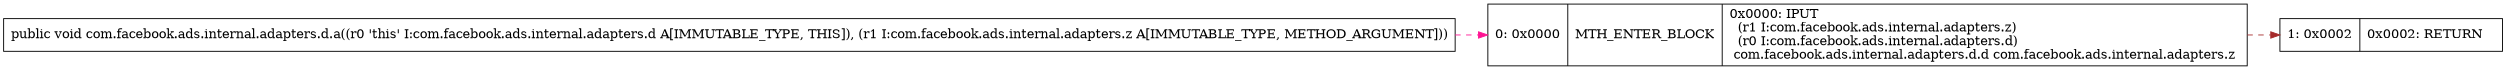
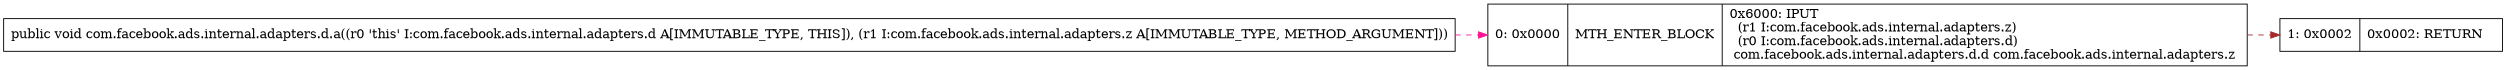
node "0: 0x0000": text "0x0000: IPUT" -> "0x6000: IPUT"
